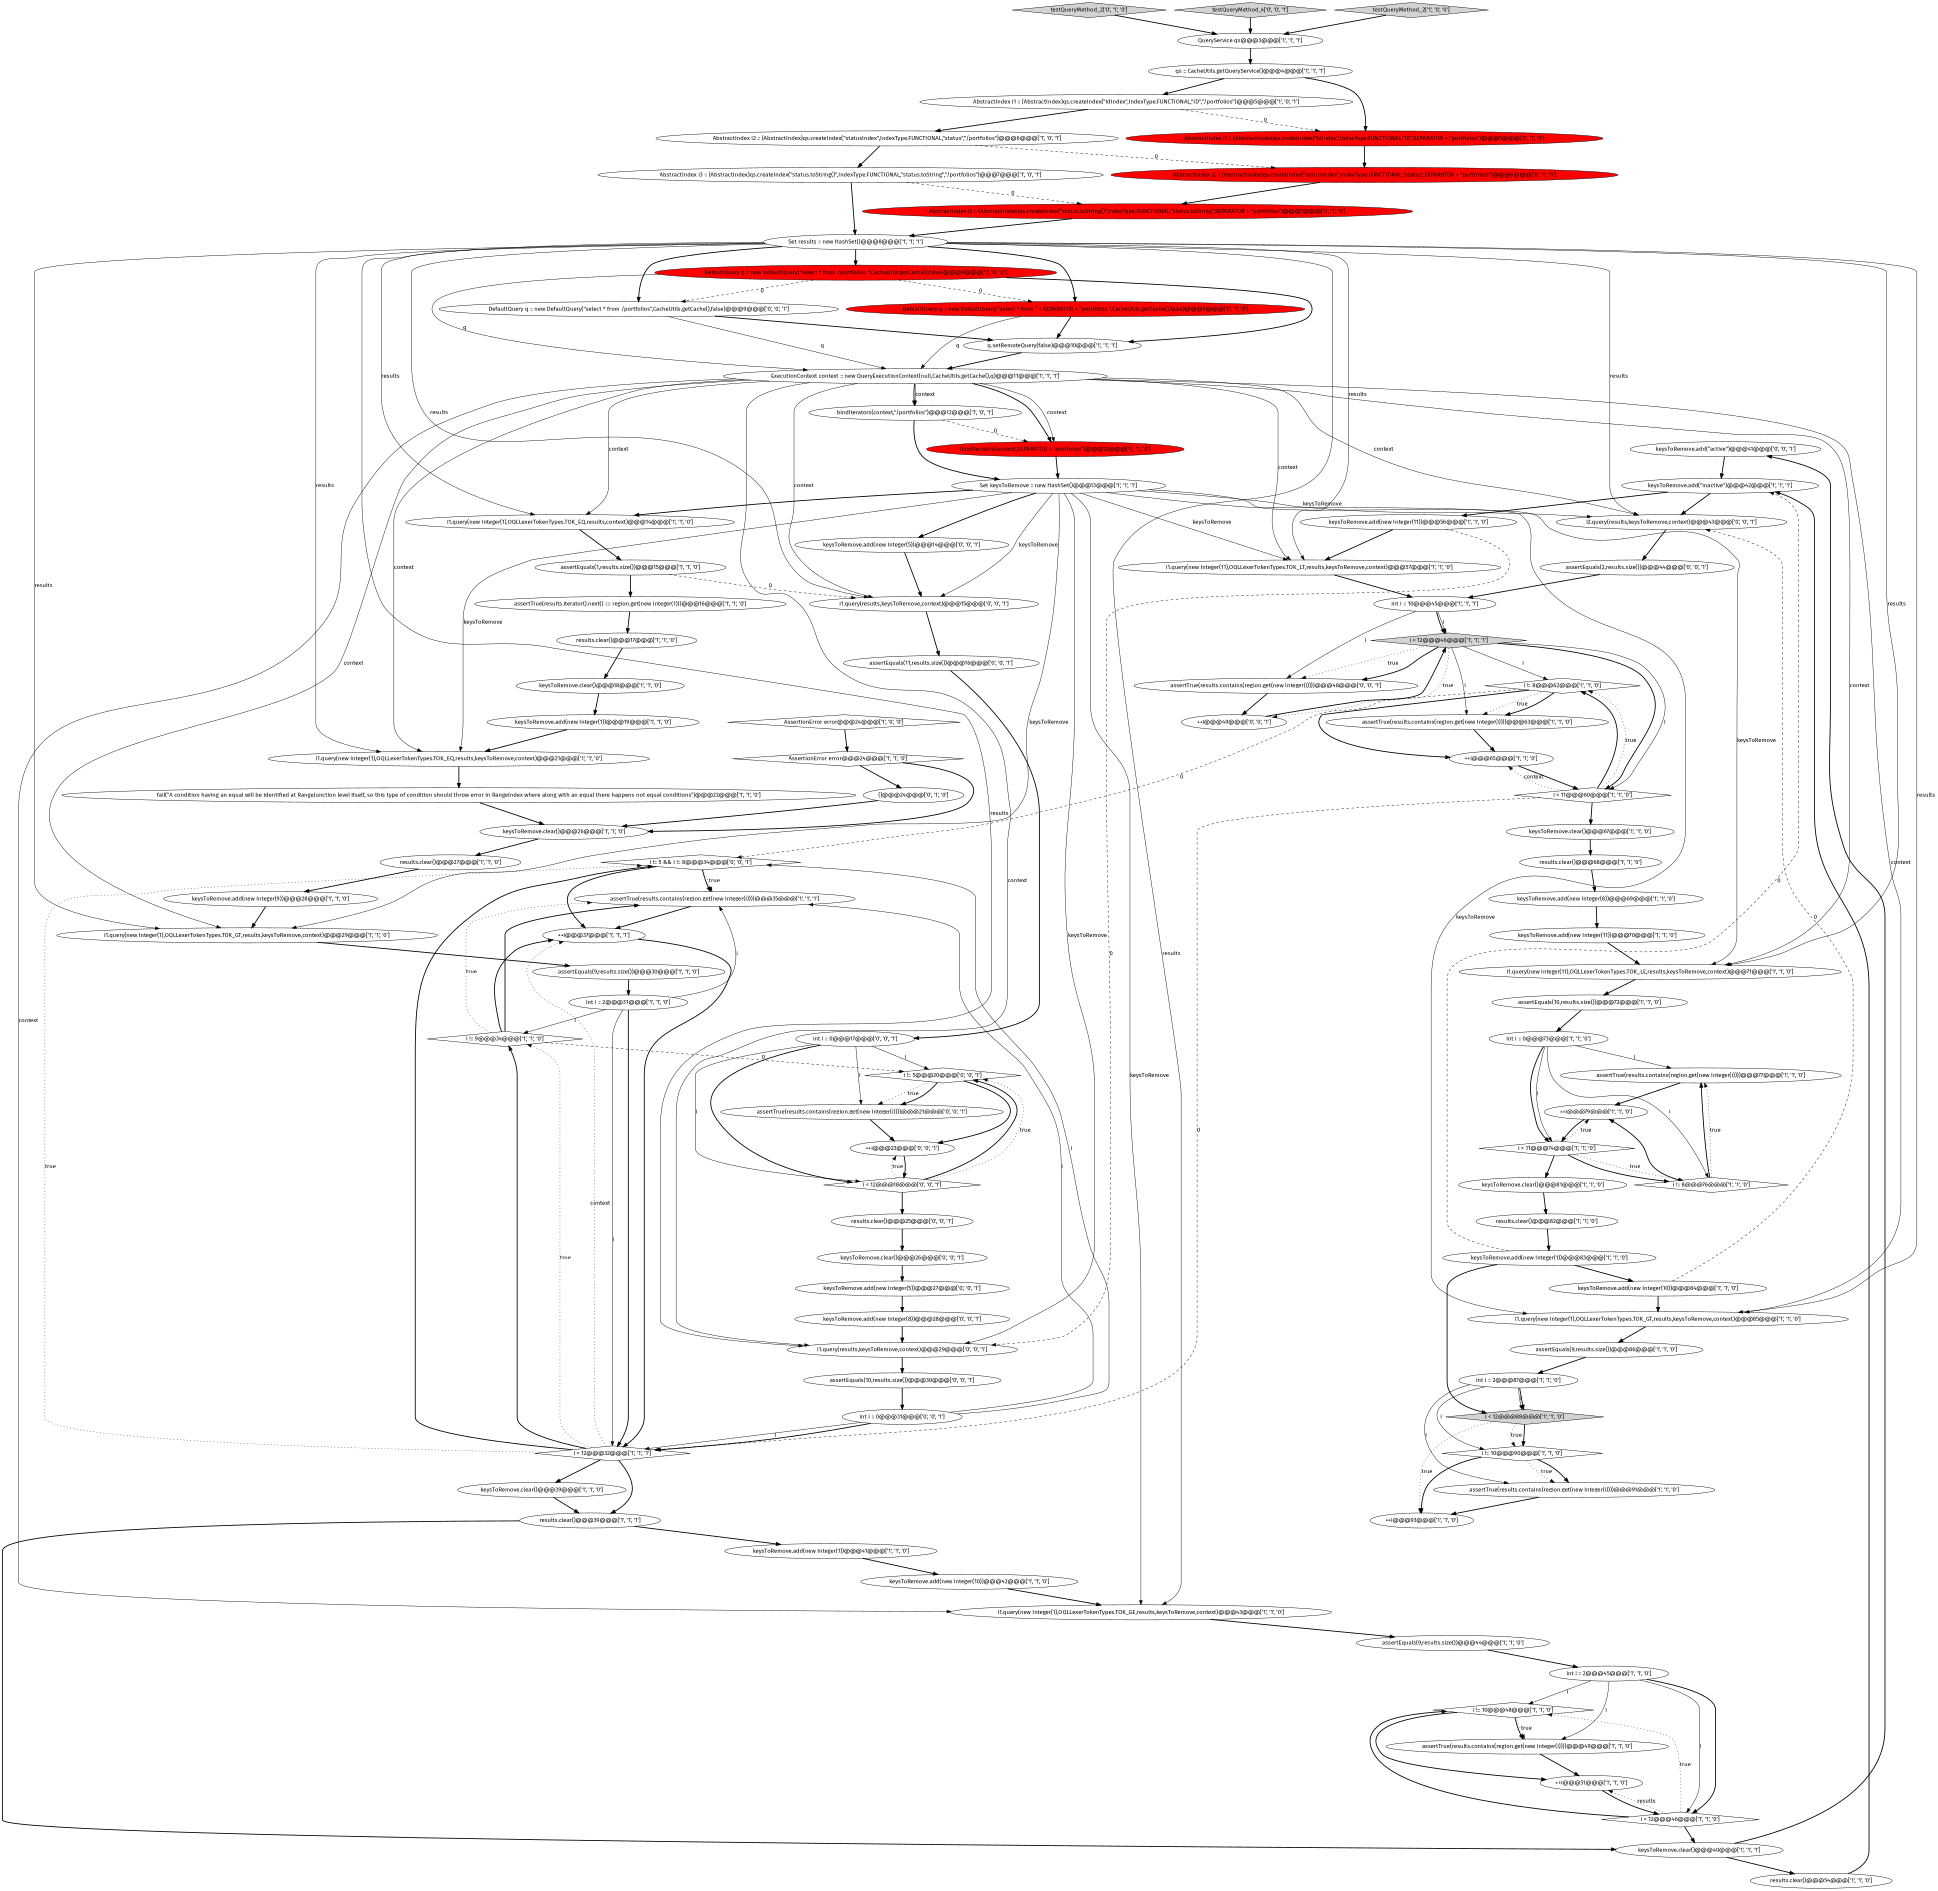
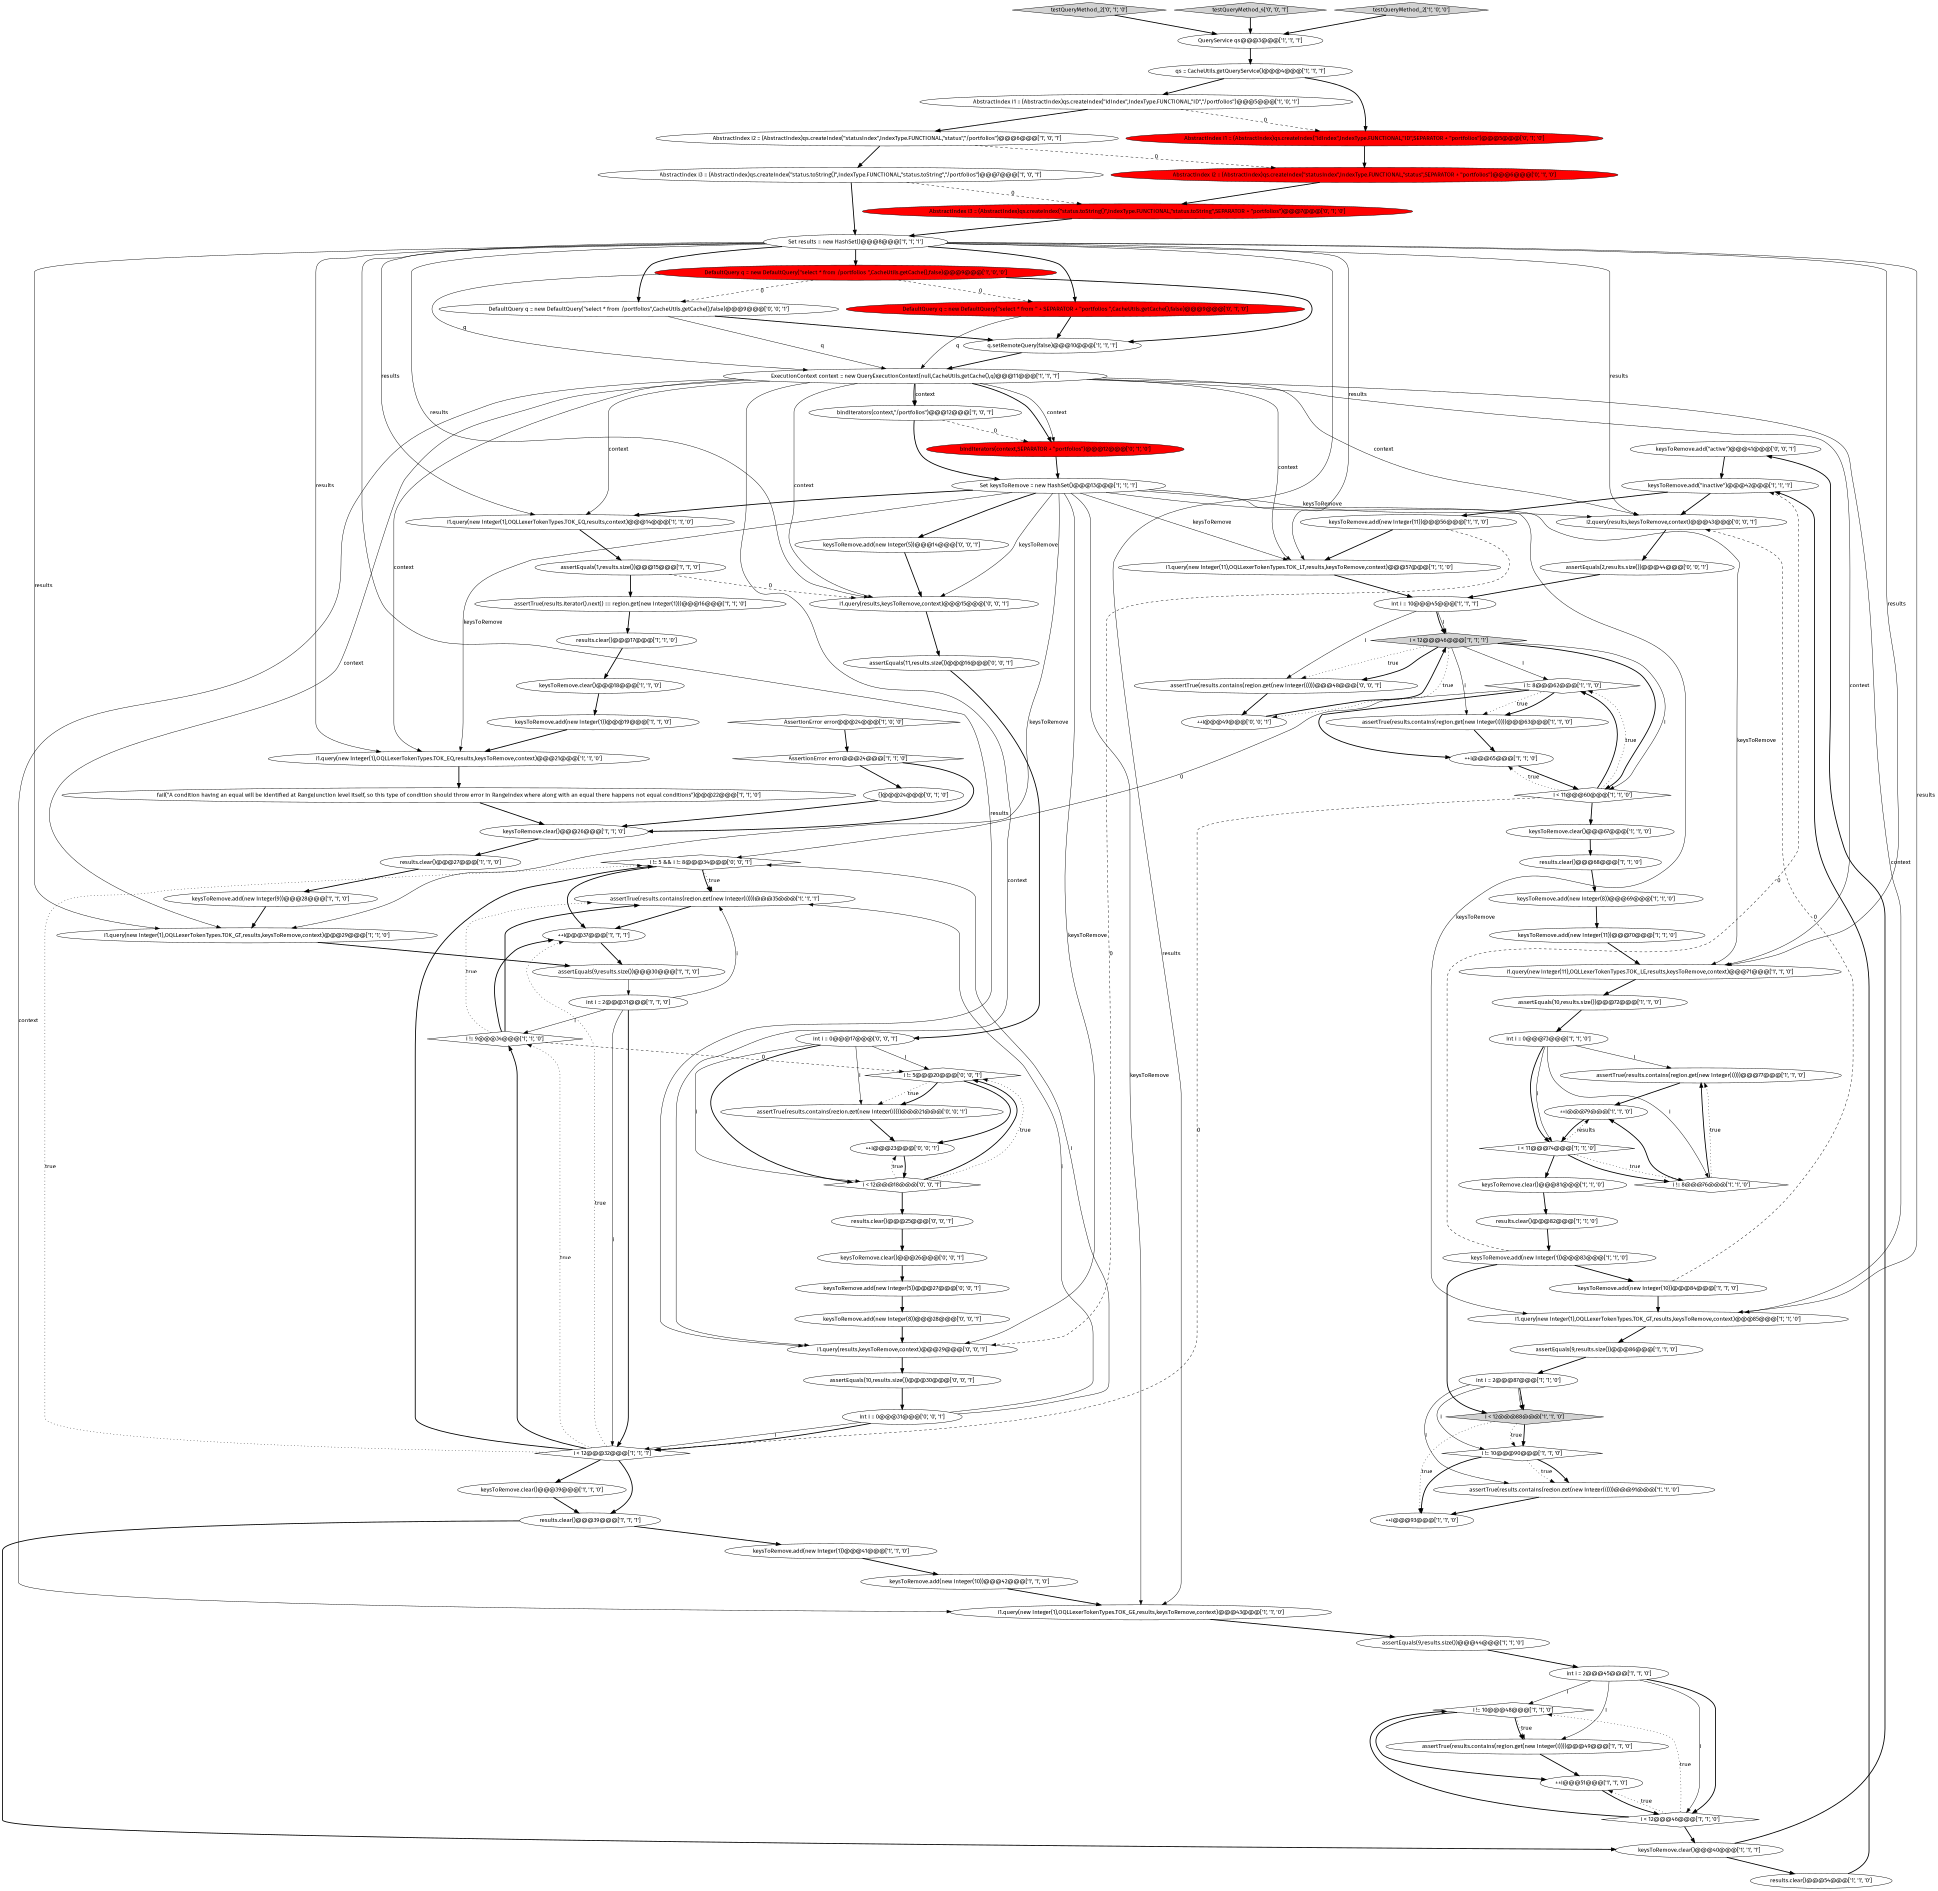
edge "i < 11@@@60@@@['1', '1', '0']" -> "++i@@@65@@@['1', '1', '0']": label "context" -> "true"
edge "i != 8@@@62@@@['1', '1', '0']" -> "i != 5 && i != 8@@@34@@@['0', '0', '1']": style dashed -> solid
edge "assertEquals(9,results.size())@@@30@@@['1', '1', '0']" -> "int i = 2@@@31@@@['1', '1', '0']": style bold -> solid
edge "i < 11@@@74@@@['1', '1', '0']" -> "++i@@@79@@@['1', '1', '0']": label "true" -> "results"
edge "++i@@@37@@@['1', '1', '1']" -> "i < 12@@@32@@@['1', '1', '1']": now "++i@@@37@@@['1', '1', '1']" -> "assertEquals(9,results.size())@@@30@@@['1', '1', '0']"
edge "i < 12@@@32@@@['1', '1', '1']" -> "++i@@@37@@@['1', '1', '1']": label "context" -> "true"
edge "i < 12@@@46@@@['1', '1', '0']" -> "++i@@@51@@@['1', '1', '0']": label "results" -> "true"
